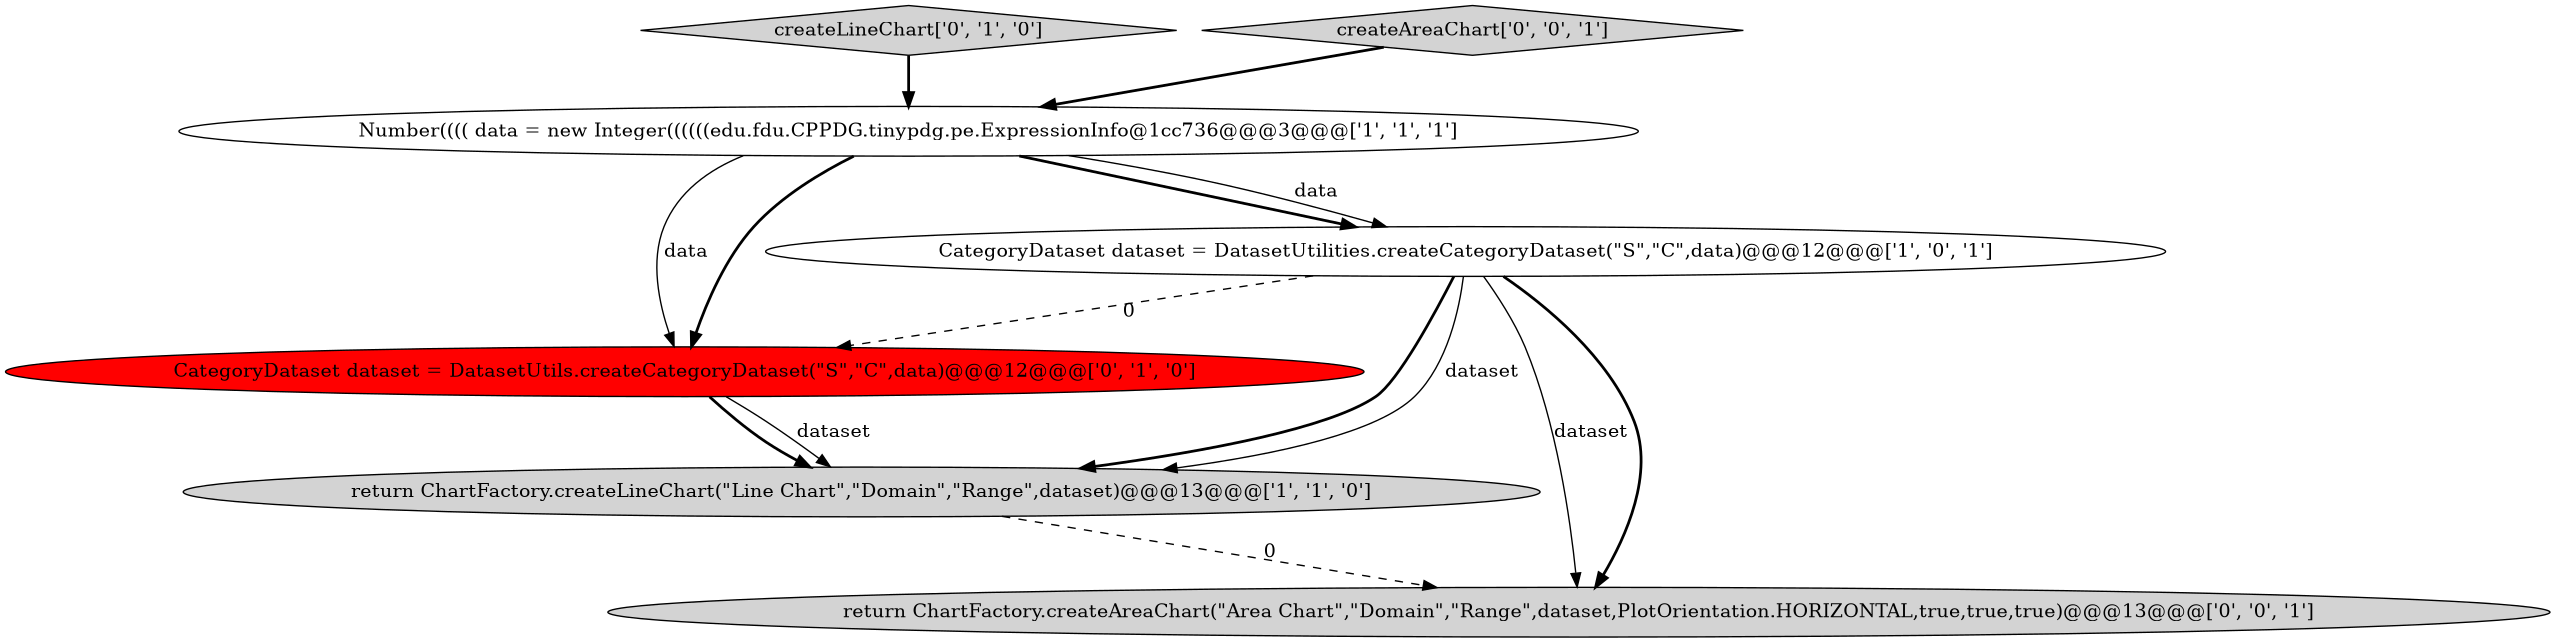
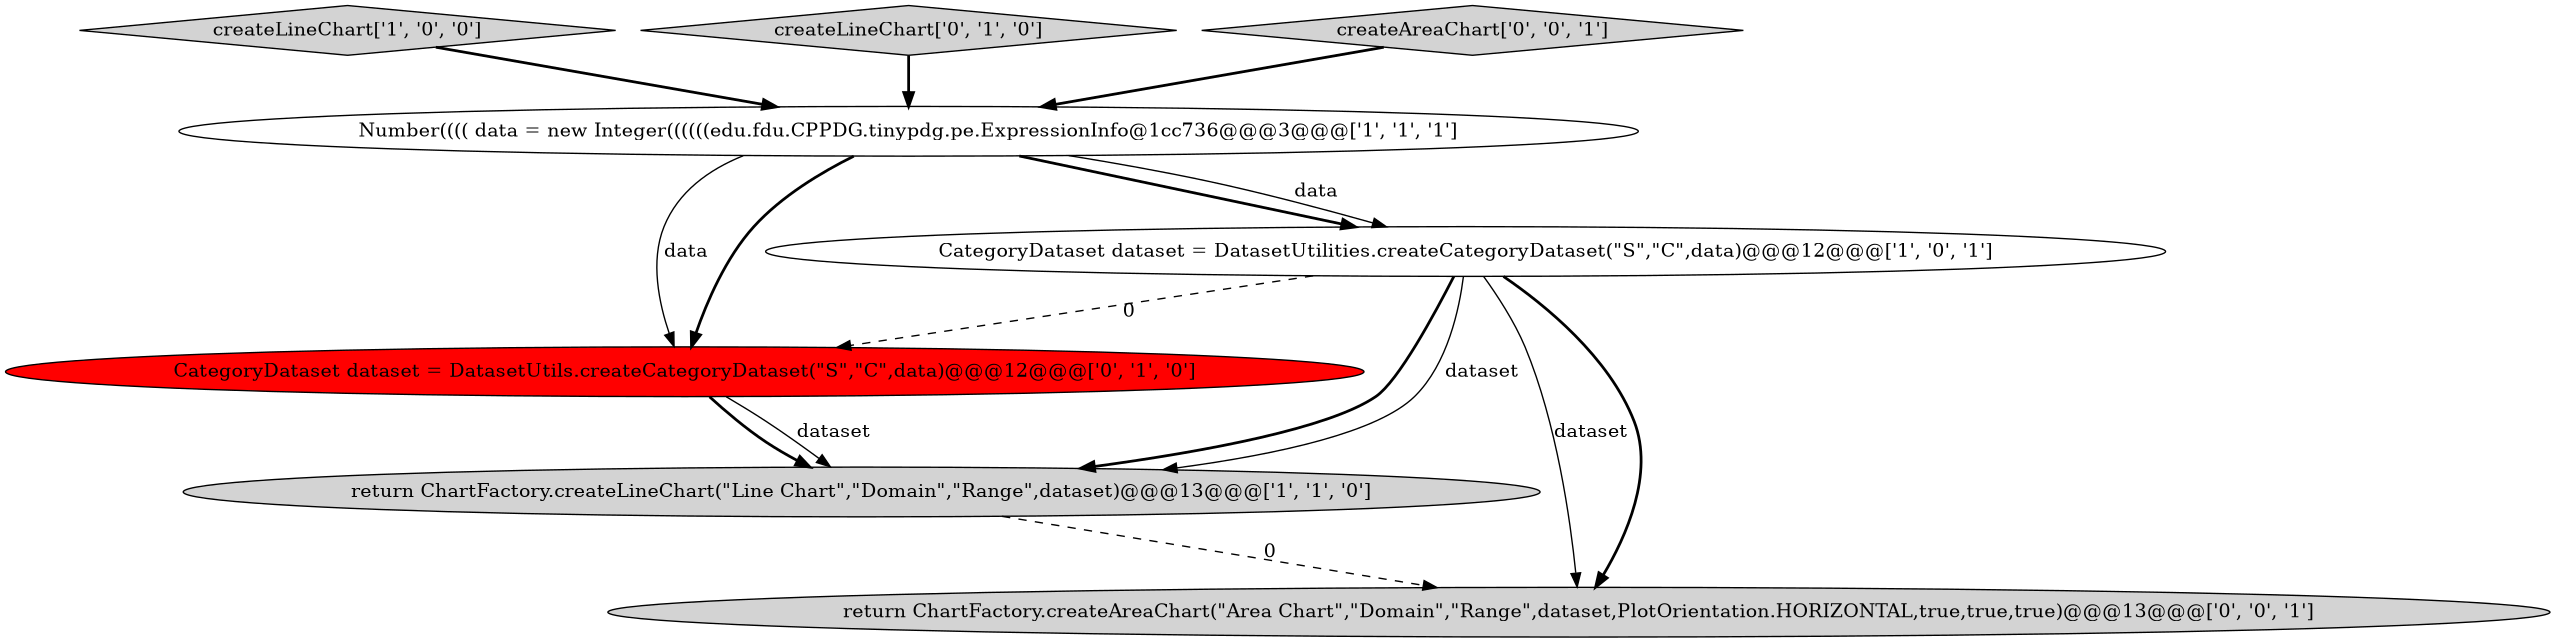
node "createLineChart['1', '0', '0']": added
